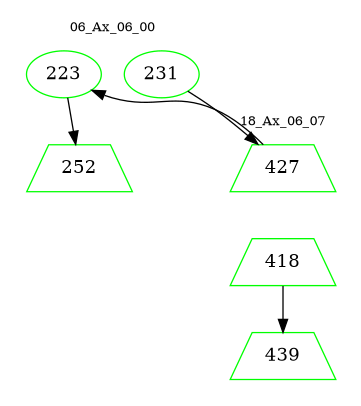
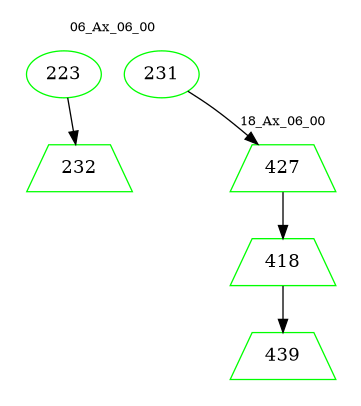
edge "427" -> "223": now "427" -> "418"
cluster "18_Ax_06_07": label "18_Ax_06_07" -> "18_Ax_06_00"
node "252": label "252" -> "232"
